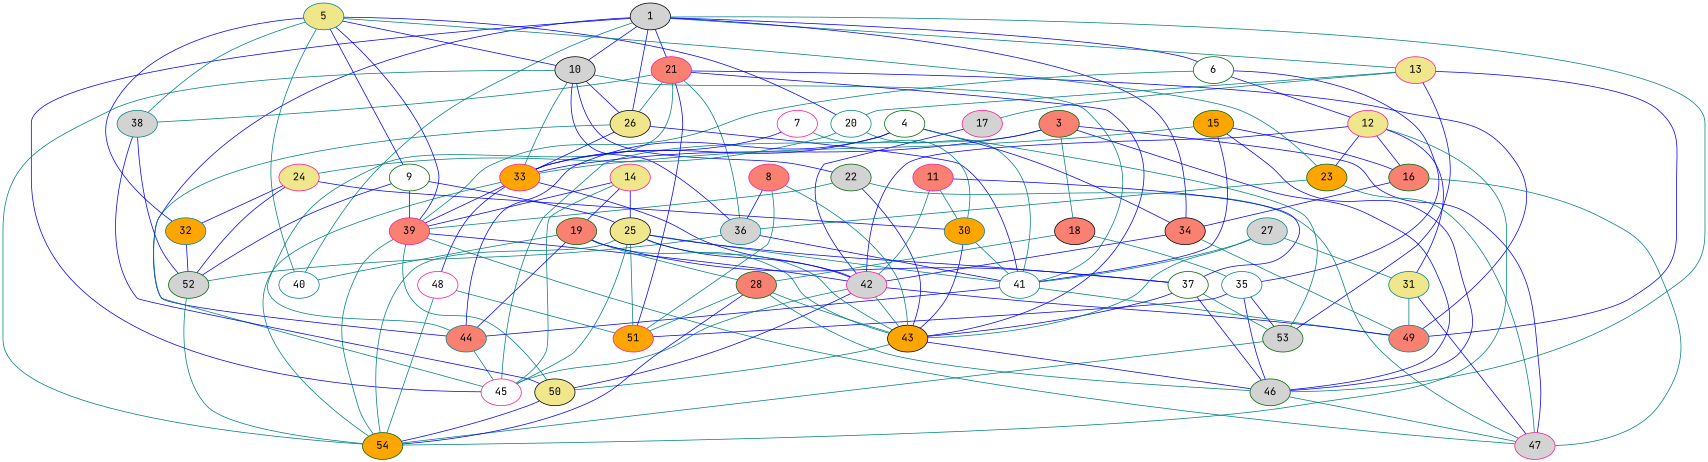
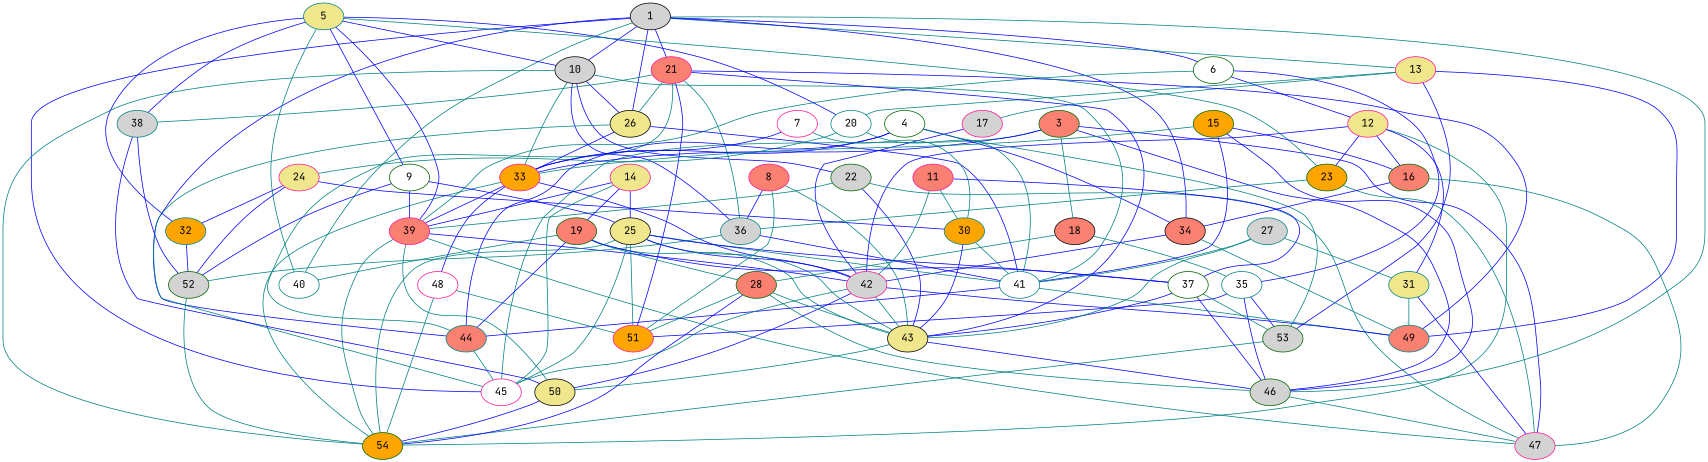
edge "5" -- "38": color teal -> blue
node "43": fillcolor orange -> khaki
